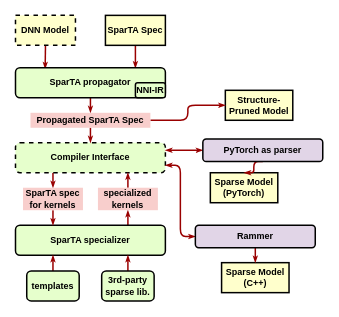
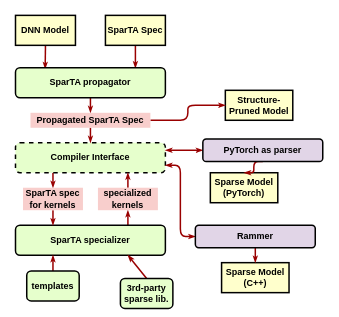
node "DNN Model": style dashed -> solid
node "NNI-IR": removed
node "3rd-party sparse lib.": moved (128, 286) -> (147, 294)
